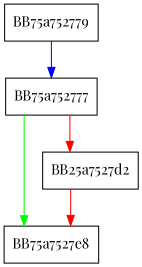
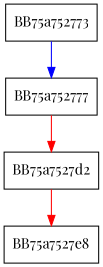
node "BB75a752779": label "BB75a752779" -> "BB75a752773"
edge "BB75a752777" -> "BB75a7527e8": removed
node "BB25a7527d2": label "BB25a7527d2" -> "BB75a7527d2"
